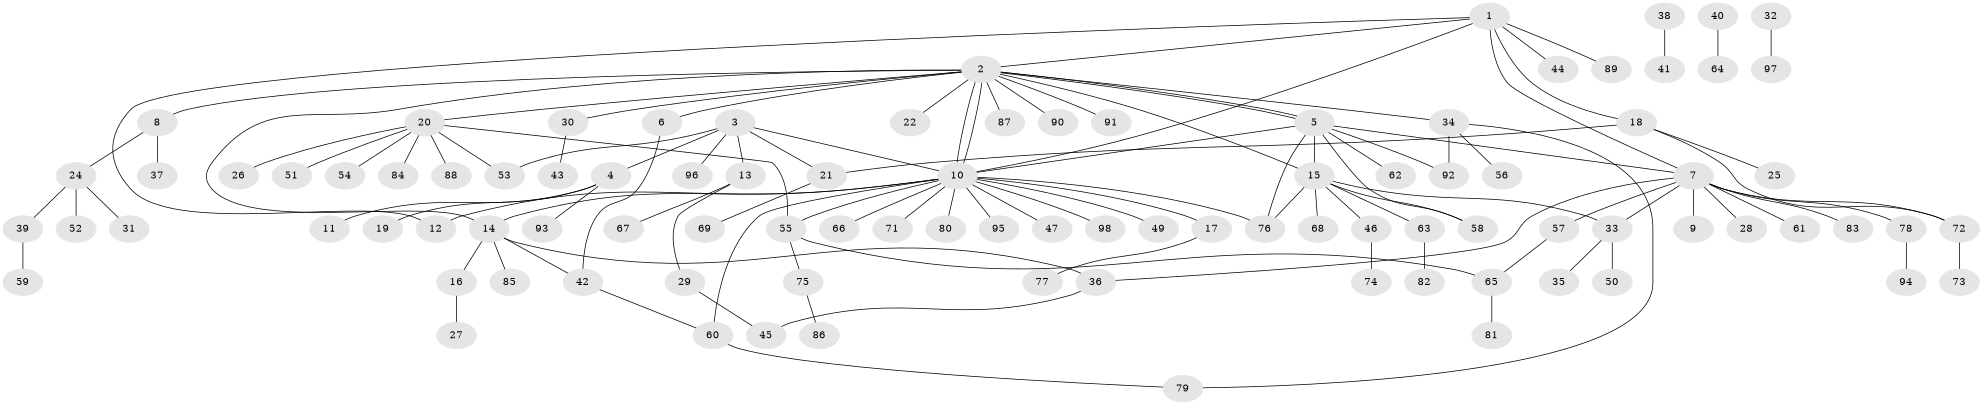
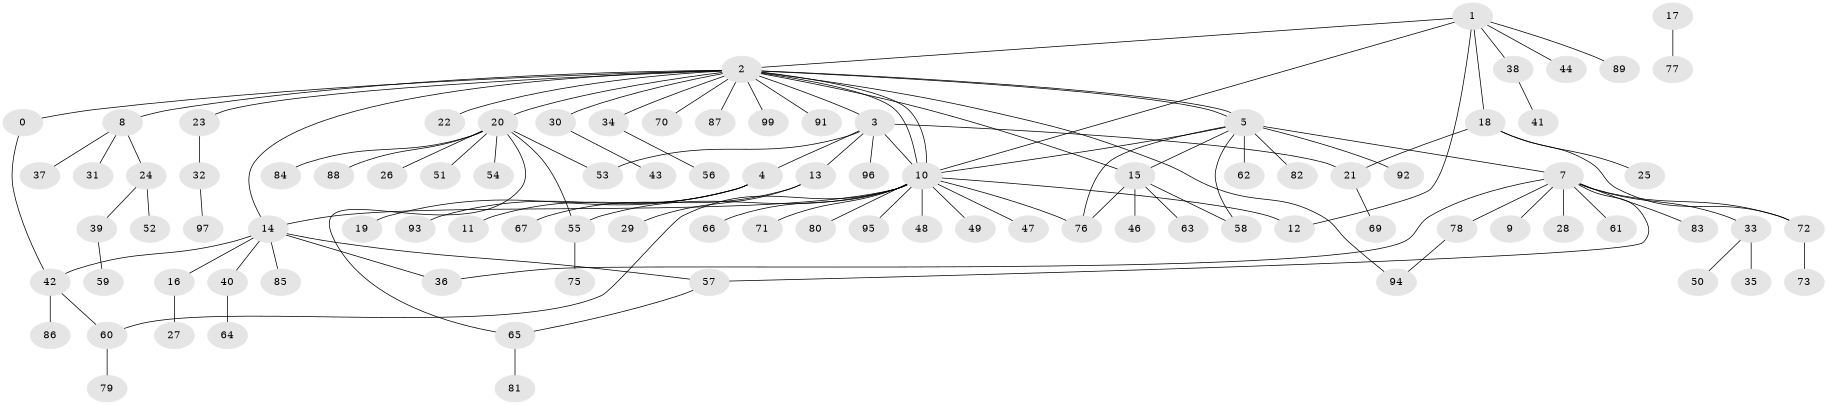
edge "2" -- "3": added
edge "1" -- "7": now "1" -- "38"
node "23": added
node "6": label "6" -> "0"
node "70": added
node "90": label "90" -> "99"
edge "2" -- "94": added
edge "34" -- "92": removed
edge "10" -- "17": removed
edge "15" -- "33": removed
edge "24" -- "31": now "8" -- "31"
node "98": label "98" -> "48"
node "68": removed
edge "63" -- "82": now "5" -- "82"
edge "14" -- "40": added
edge "14" -- "57": added
edge "55" -- "65": now "20" -- "65"
node "74": removed
edge "75" -- "86": now "42" -- "86"
node "45": removed
edge "34" -- "79": removed
